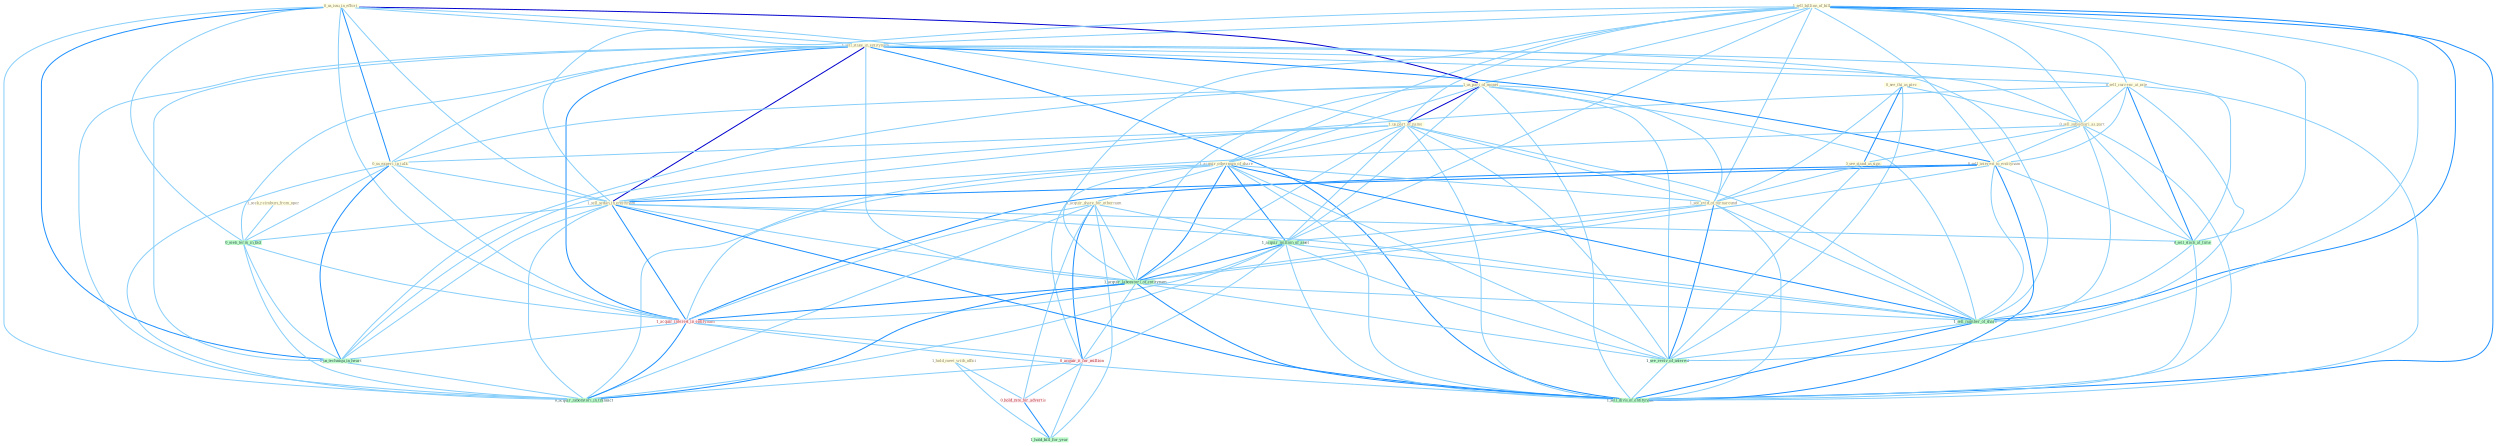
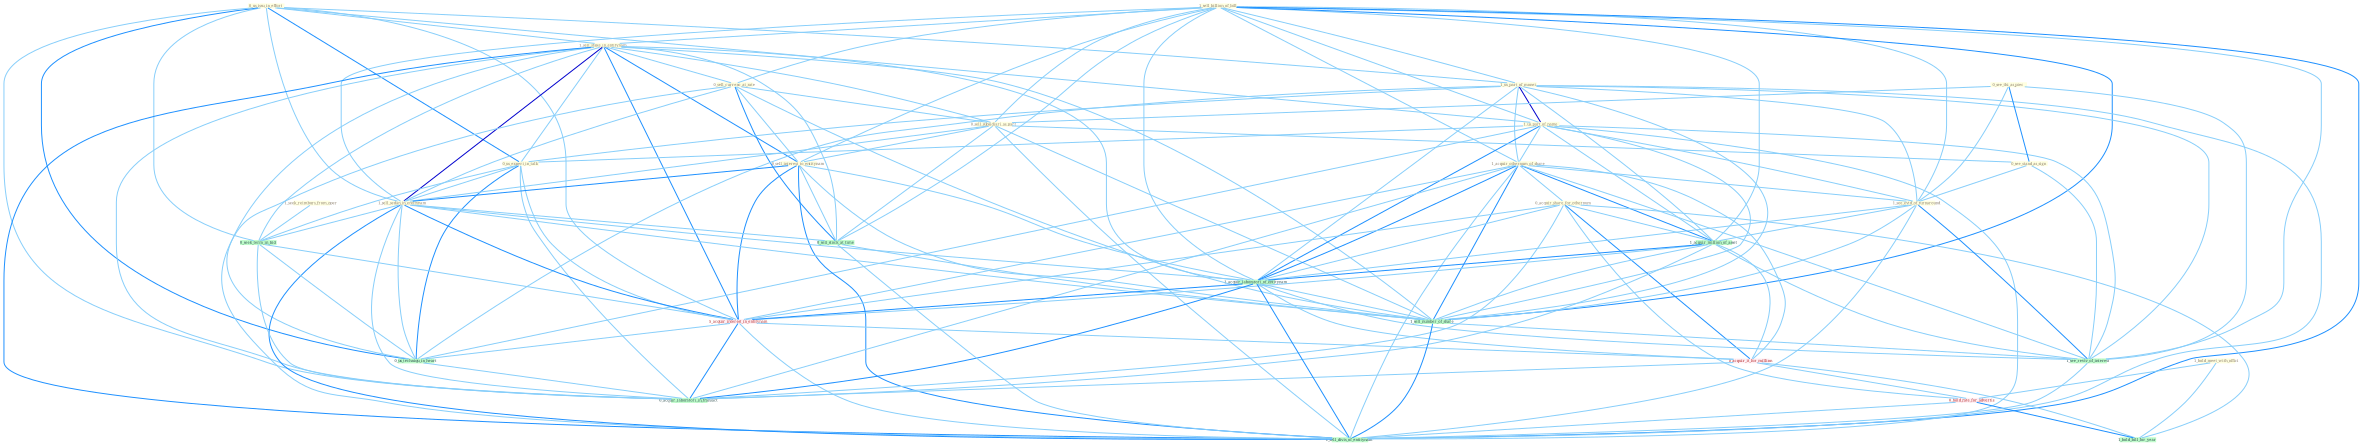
edge "0_us_issu_in_effort" -- "1_us_part_of_monei": color #0000cd -> #87cefa
edge "1_us_part_of_name" -- "1_acquir_laboratori_of_entitynam": color #87cefa -> #1e90ff
node "1_acquir_interest_in_entitynam": label "1_acquir_interest_in_entitynam" -> "5_acquir_interest_in_entitynam"
edge "1_acquir_million_of_asset" -- "1_sell_divis_of_entitynam": now "0_hold_rate_for_advertis" -- "1_sell_divis_of_entitynam"
